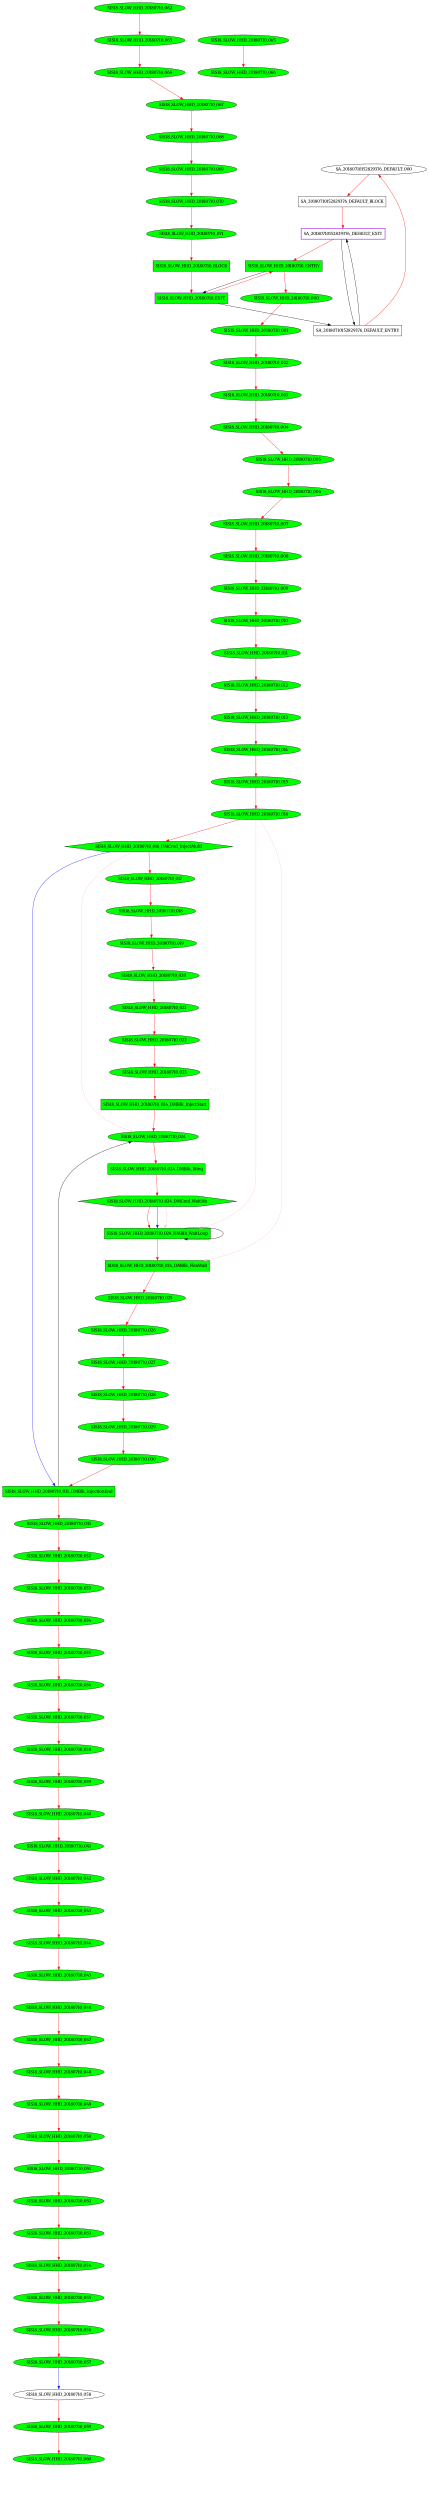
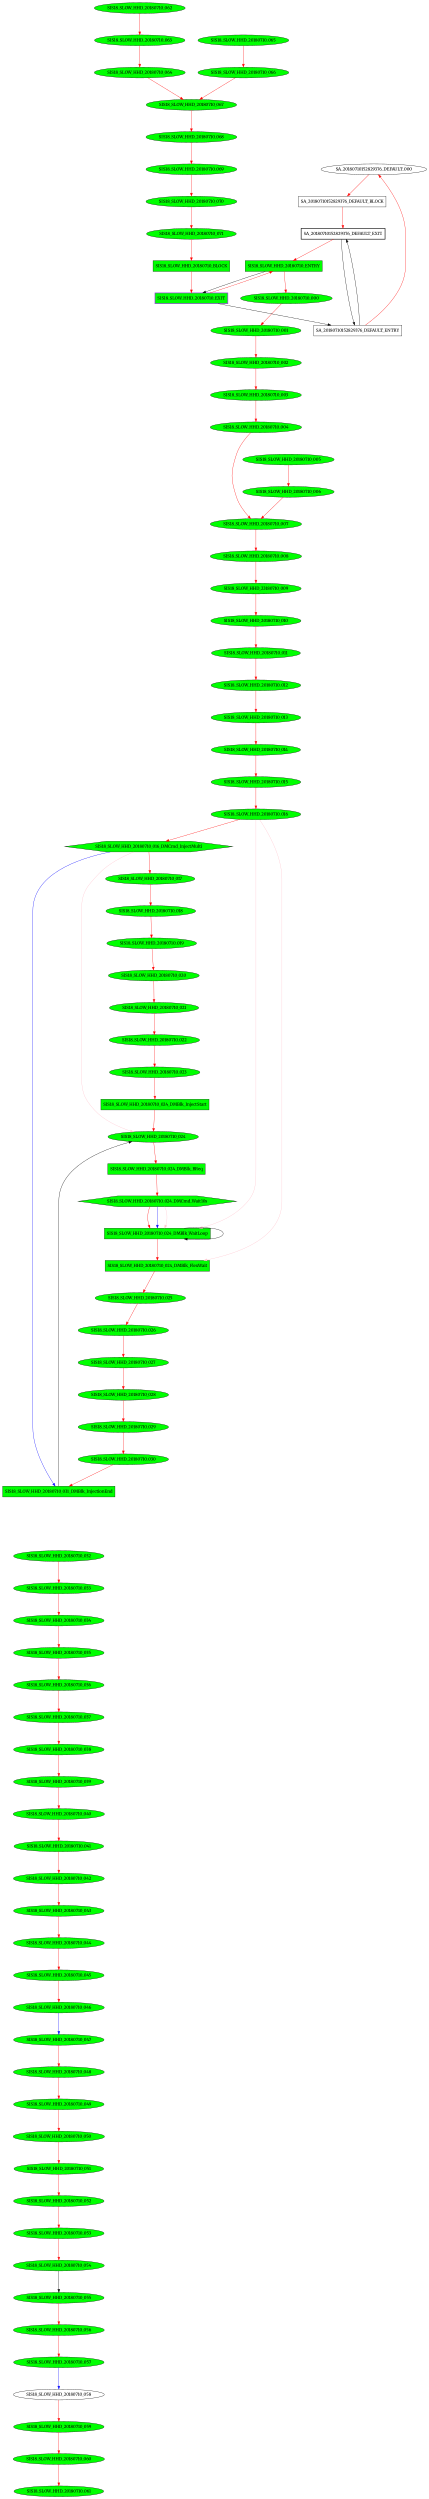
edge "SIS18_SLOW_HHD_20180710_066" -> "SIS18_SLOW_HHD_20180710_067": added
node "SA_20180710152829376_DEFAULT_EXIT": color purple -> black
edge "SIS18_SLOW_HHD_20180710_004" -> "SIS18_SLOW_HHD_20180710_005": now "SIS18_SLOW_HHD_20180710_004" -> "SIS18_SLOW_HHD_20180710_007"
node "SIS18_SLOW_HHD_20180710_031": removed
edge "SIS18_SLOW_HHD_20180710_045" -> "SIS18_SLOW_HHD_20180710_046": added
edge "SIS18_SLOW_HHD_20180710_046" -> "SIS18_SLOW_HHD_20180710_047": color red -> blue
edge "SIS18_SLOW_HHD_20180710_054" -> "SIS18_SLOW_HHD_20180710_055": color red -> black
node "SIS18_SLOW_HHD_20180710_061": added
